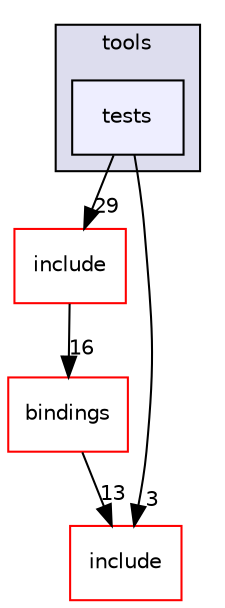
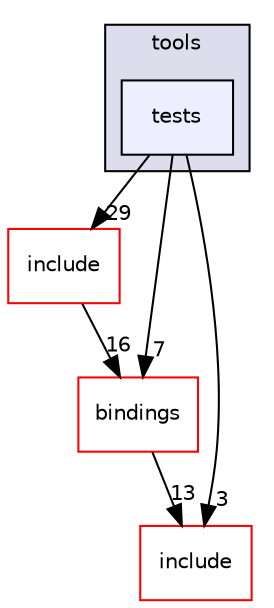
edge "tests" -> "bindings": added
